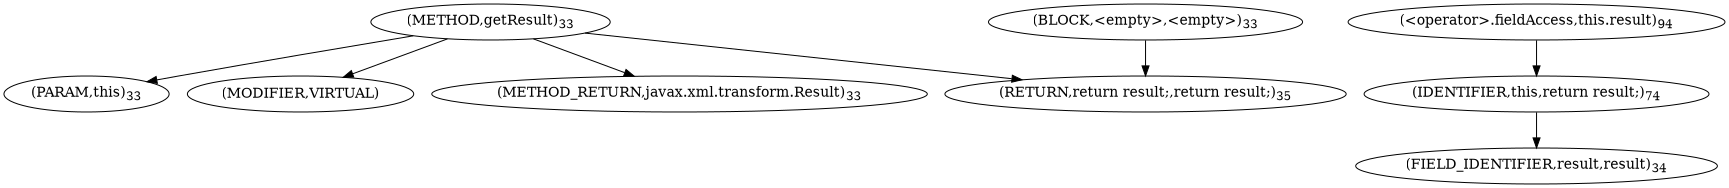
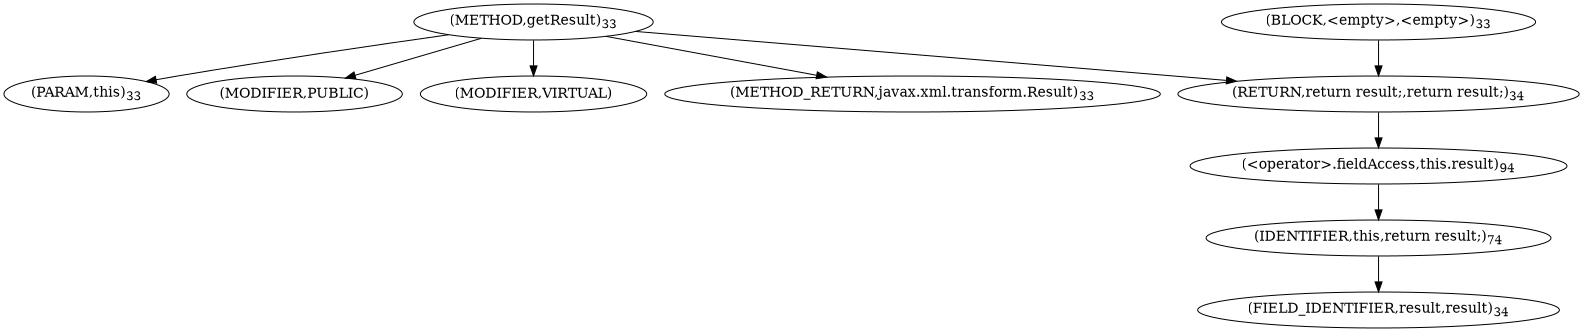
node "(RETURN,return result;,return result;)": text "35" -> "34"
node "(MODIFIER,PUBLIC)": added
edge "(RETURN,return result;,return result;)" -> "(<operator>.fieldAccess,this.result)": added
